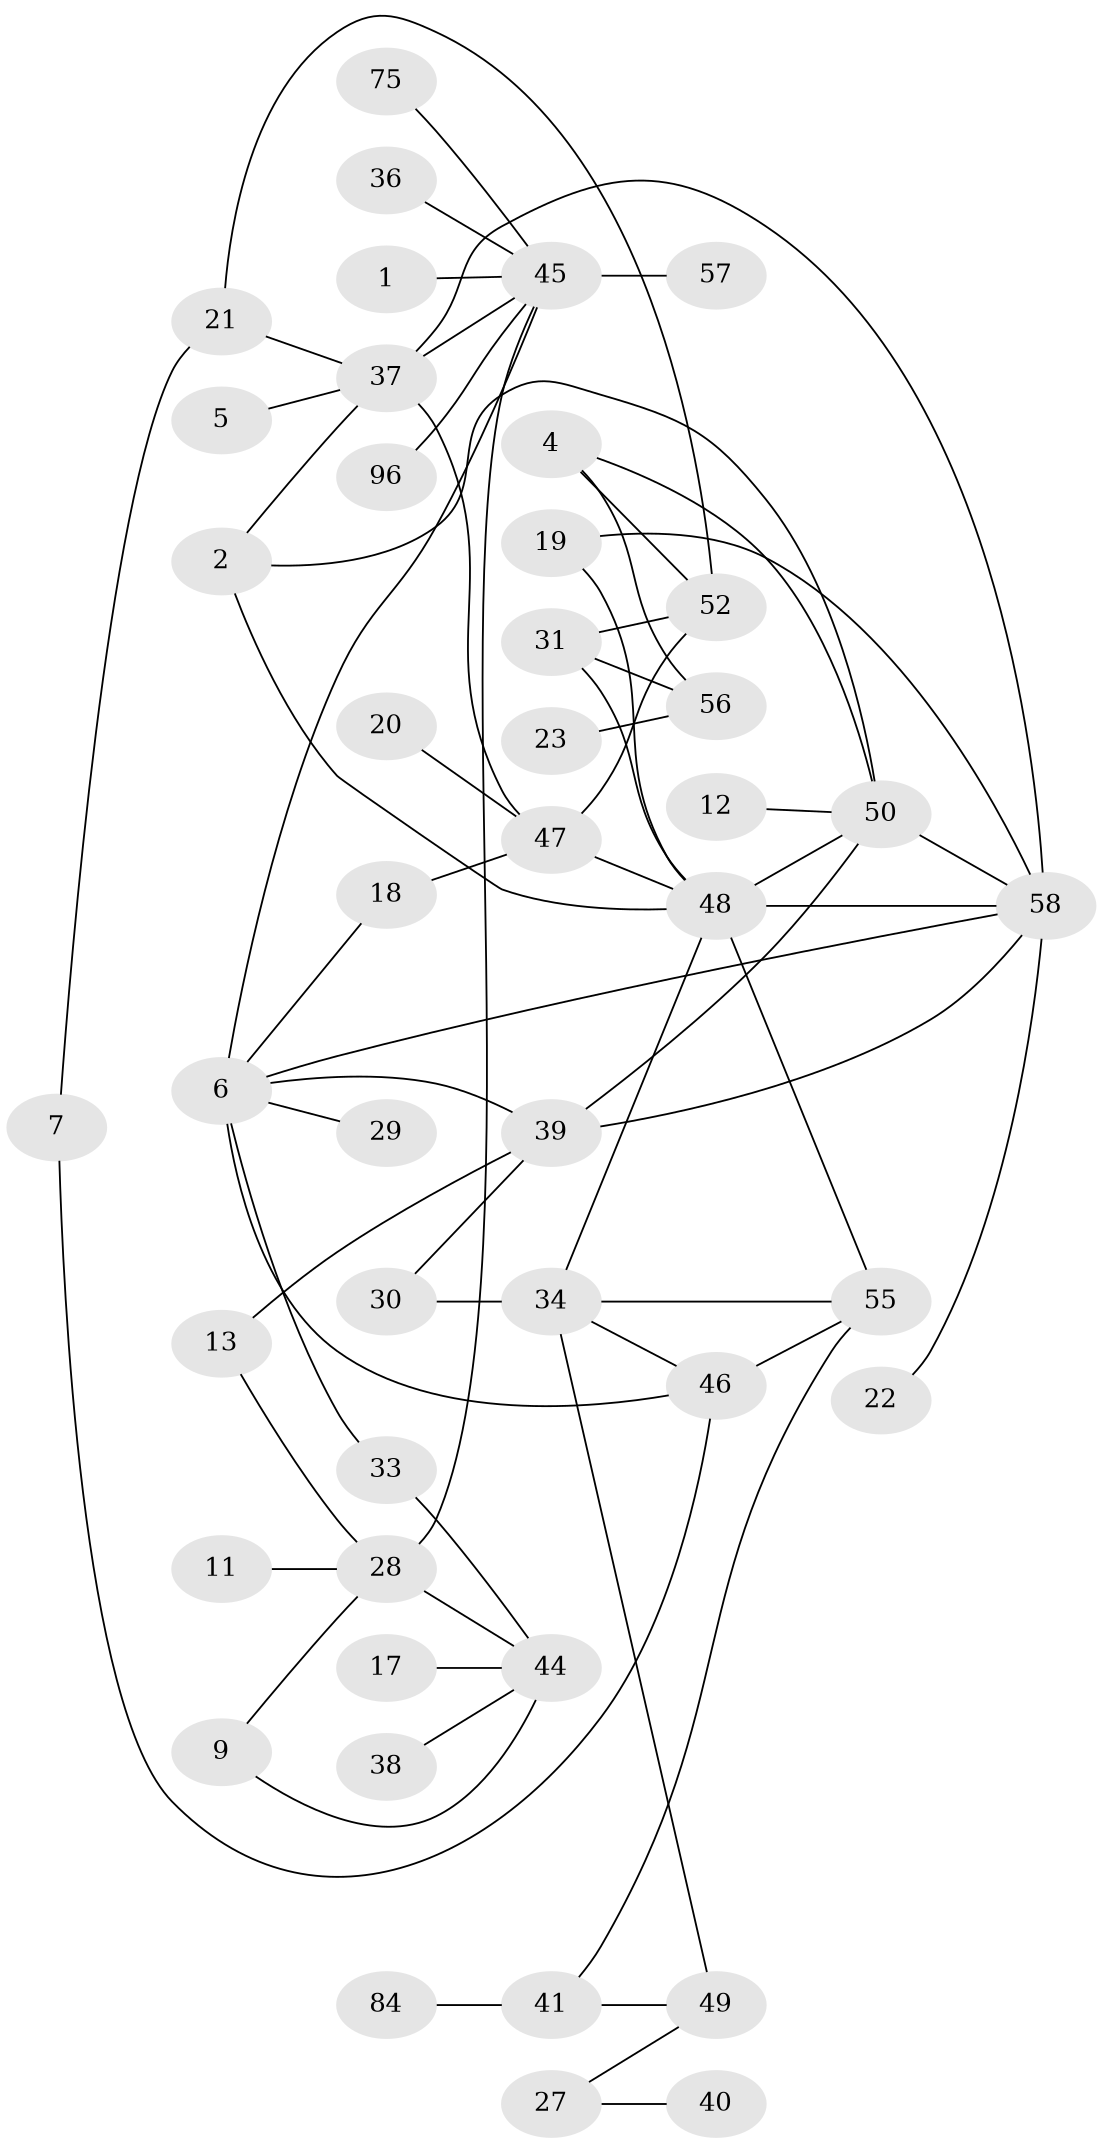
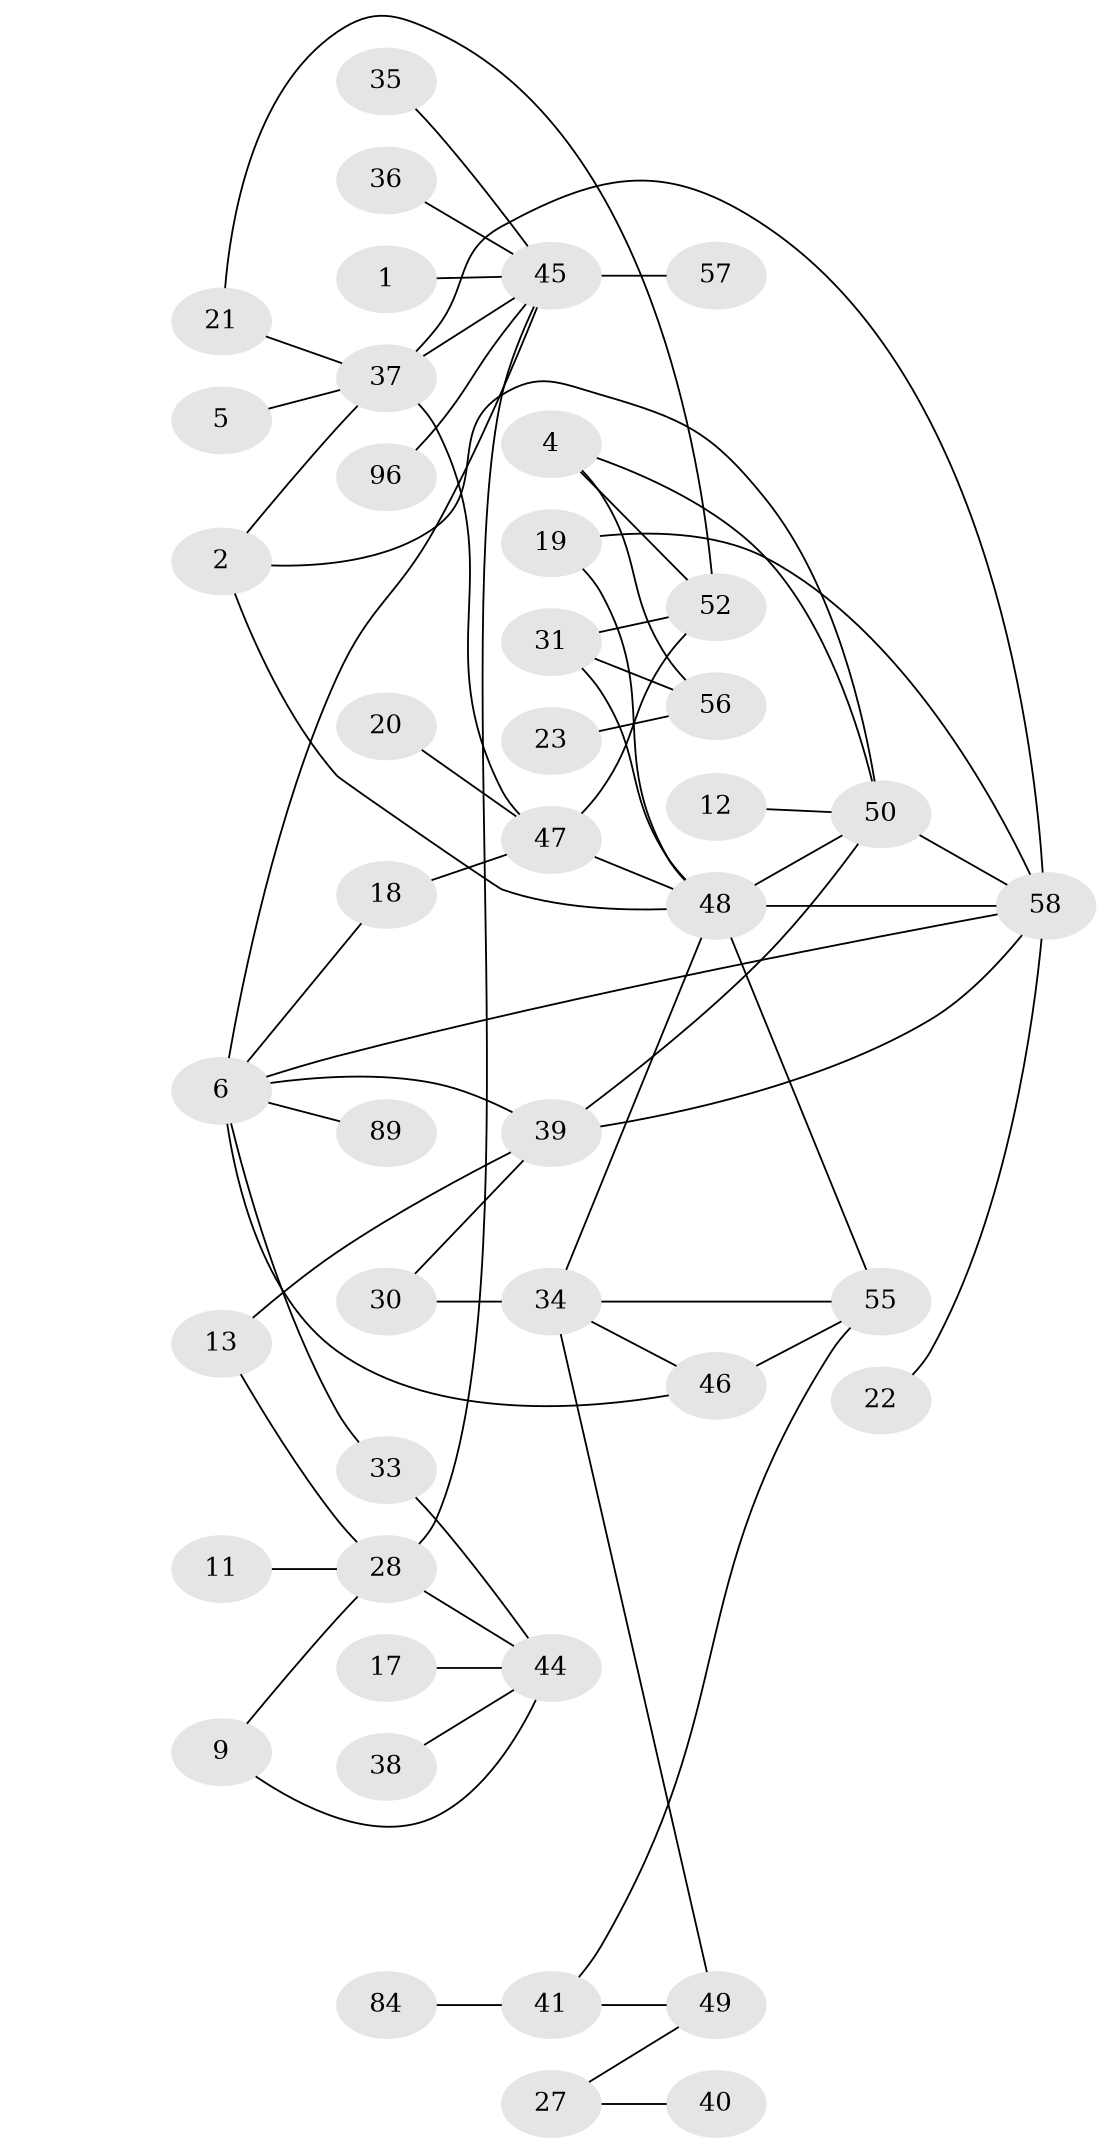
node "75": label "75" -> "35"
node "7": removed
node "29": label "29" -> "89"
